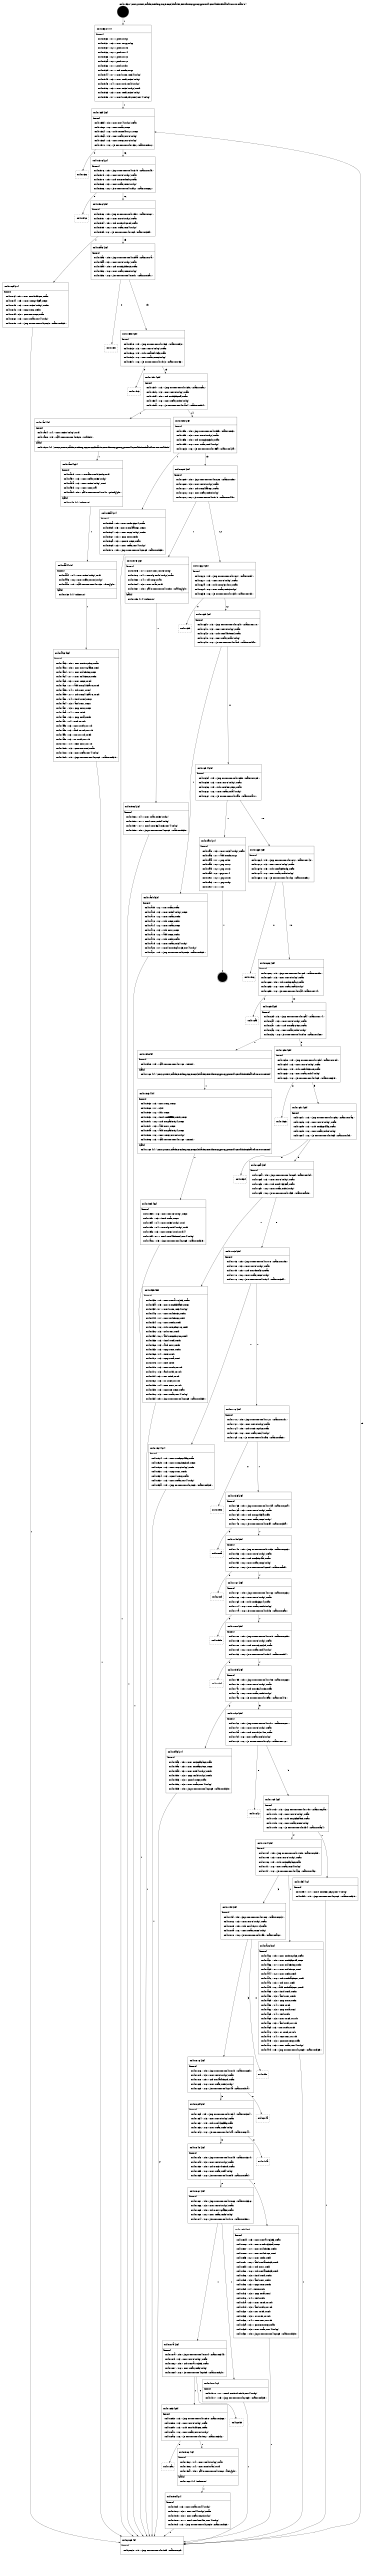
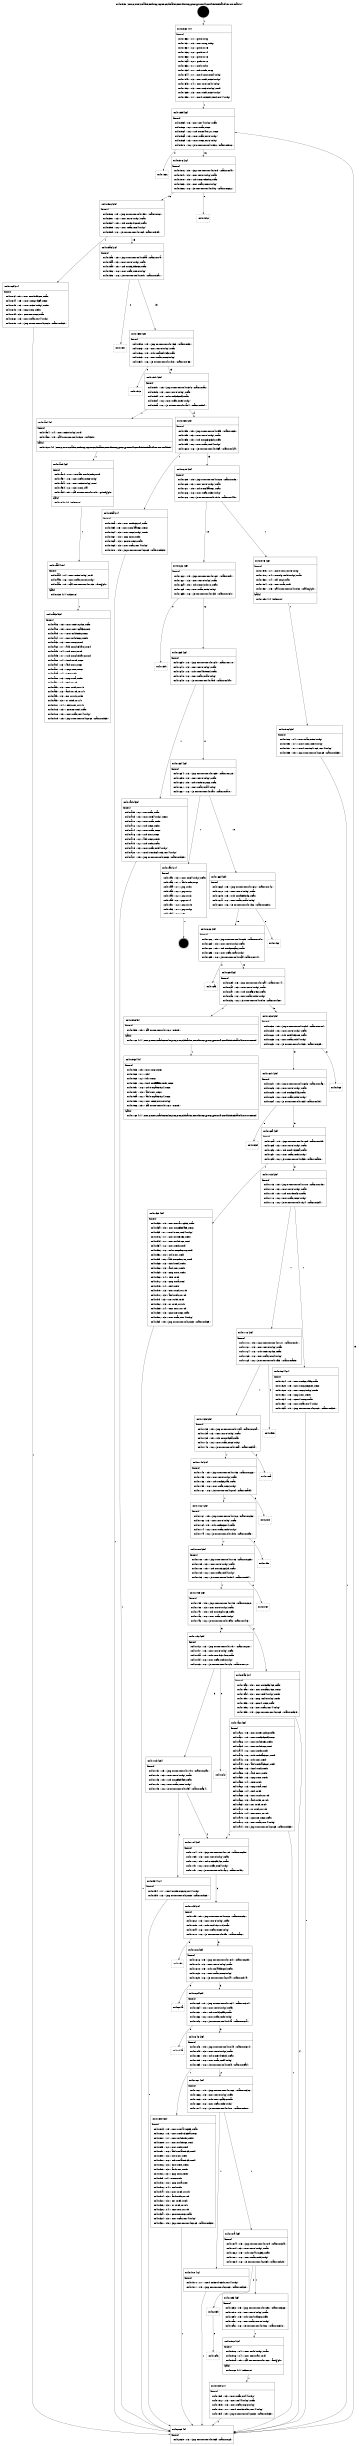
node "0x4019eb [32]": removed
edge "0x401ab3 [93]" -> "0x402069 [5]": removed, label "1"
edge "0x4017e4 [25]" -> "0x401a2c [88]": reversed
edge "0x401893 [25]" -> "0x4018ac": now "0x40205b" -> "0x4018ac"
